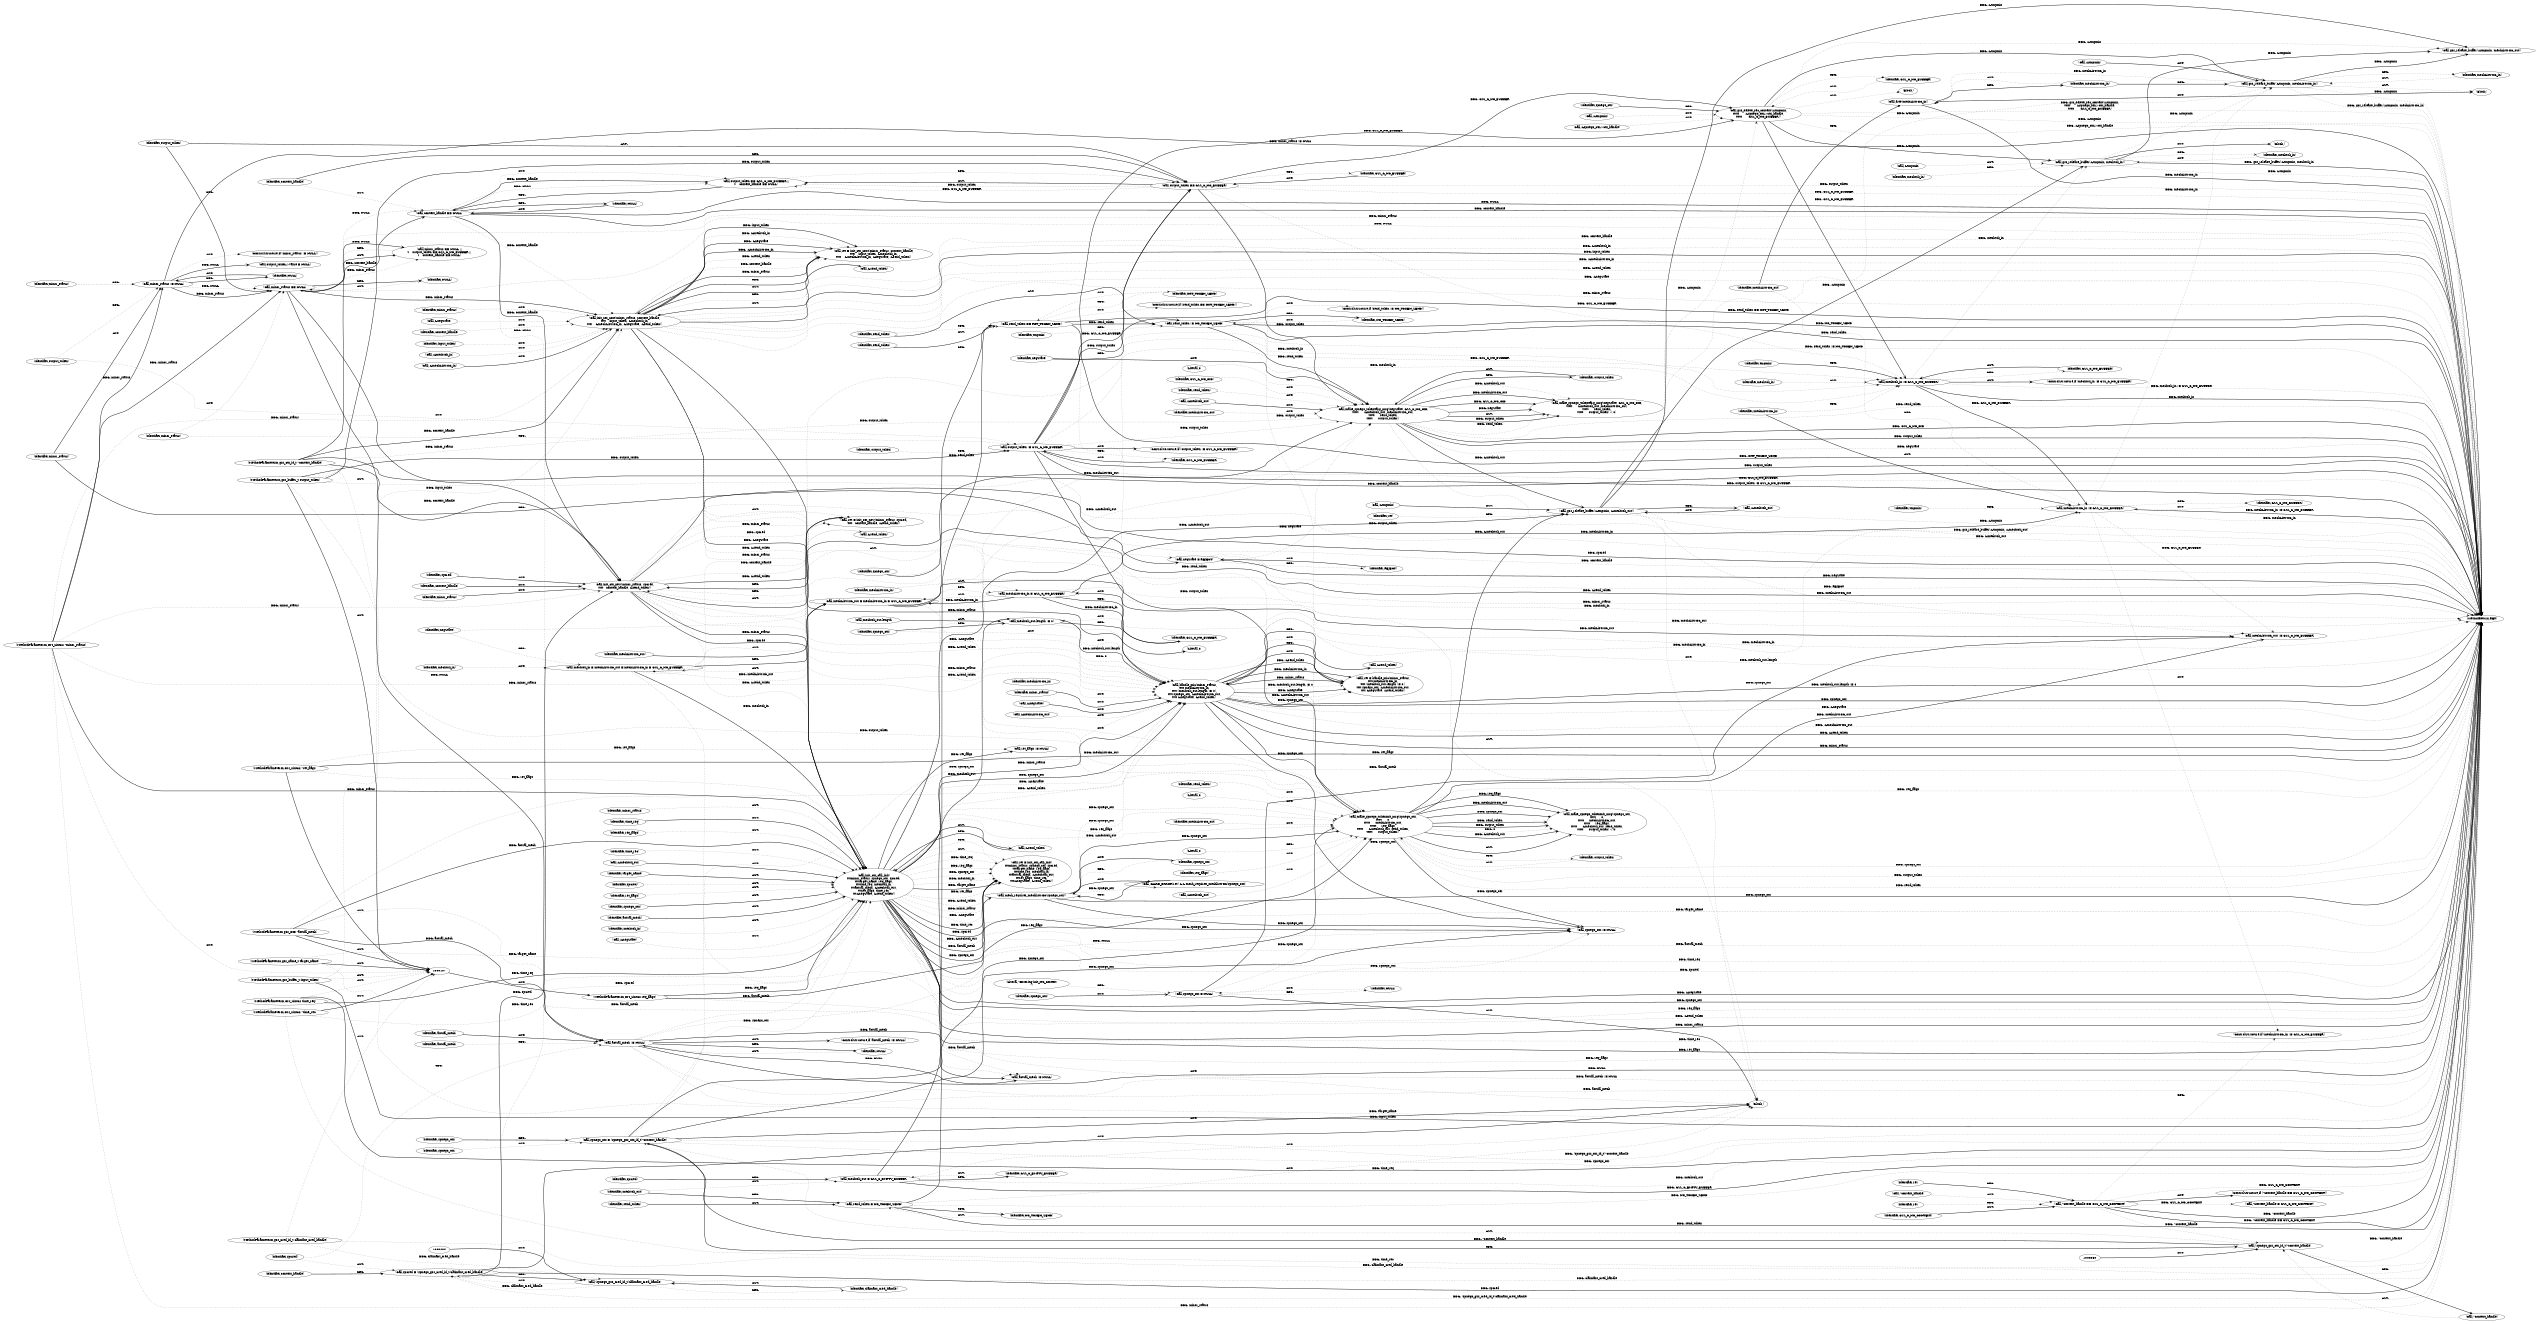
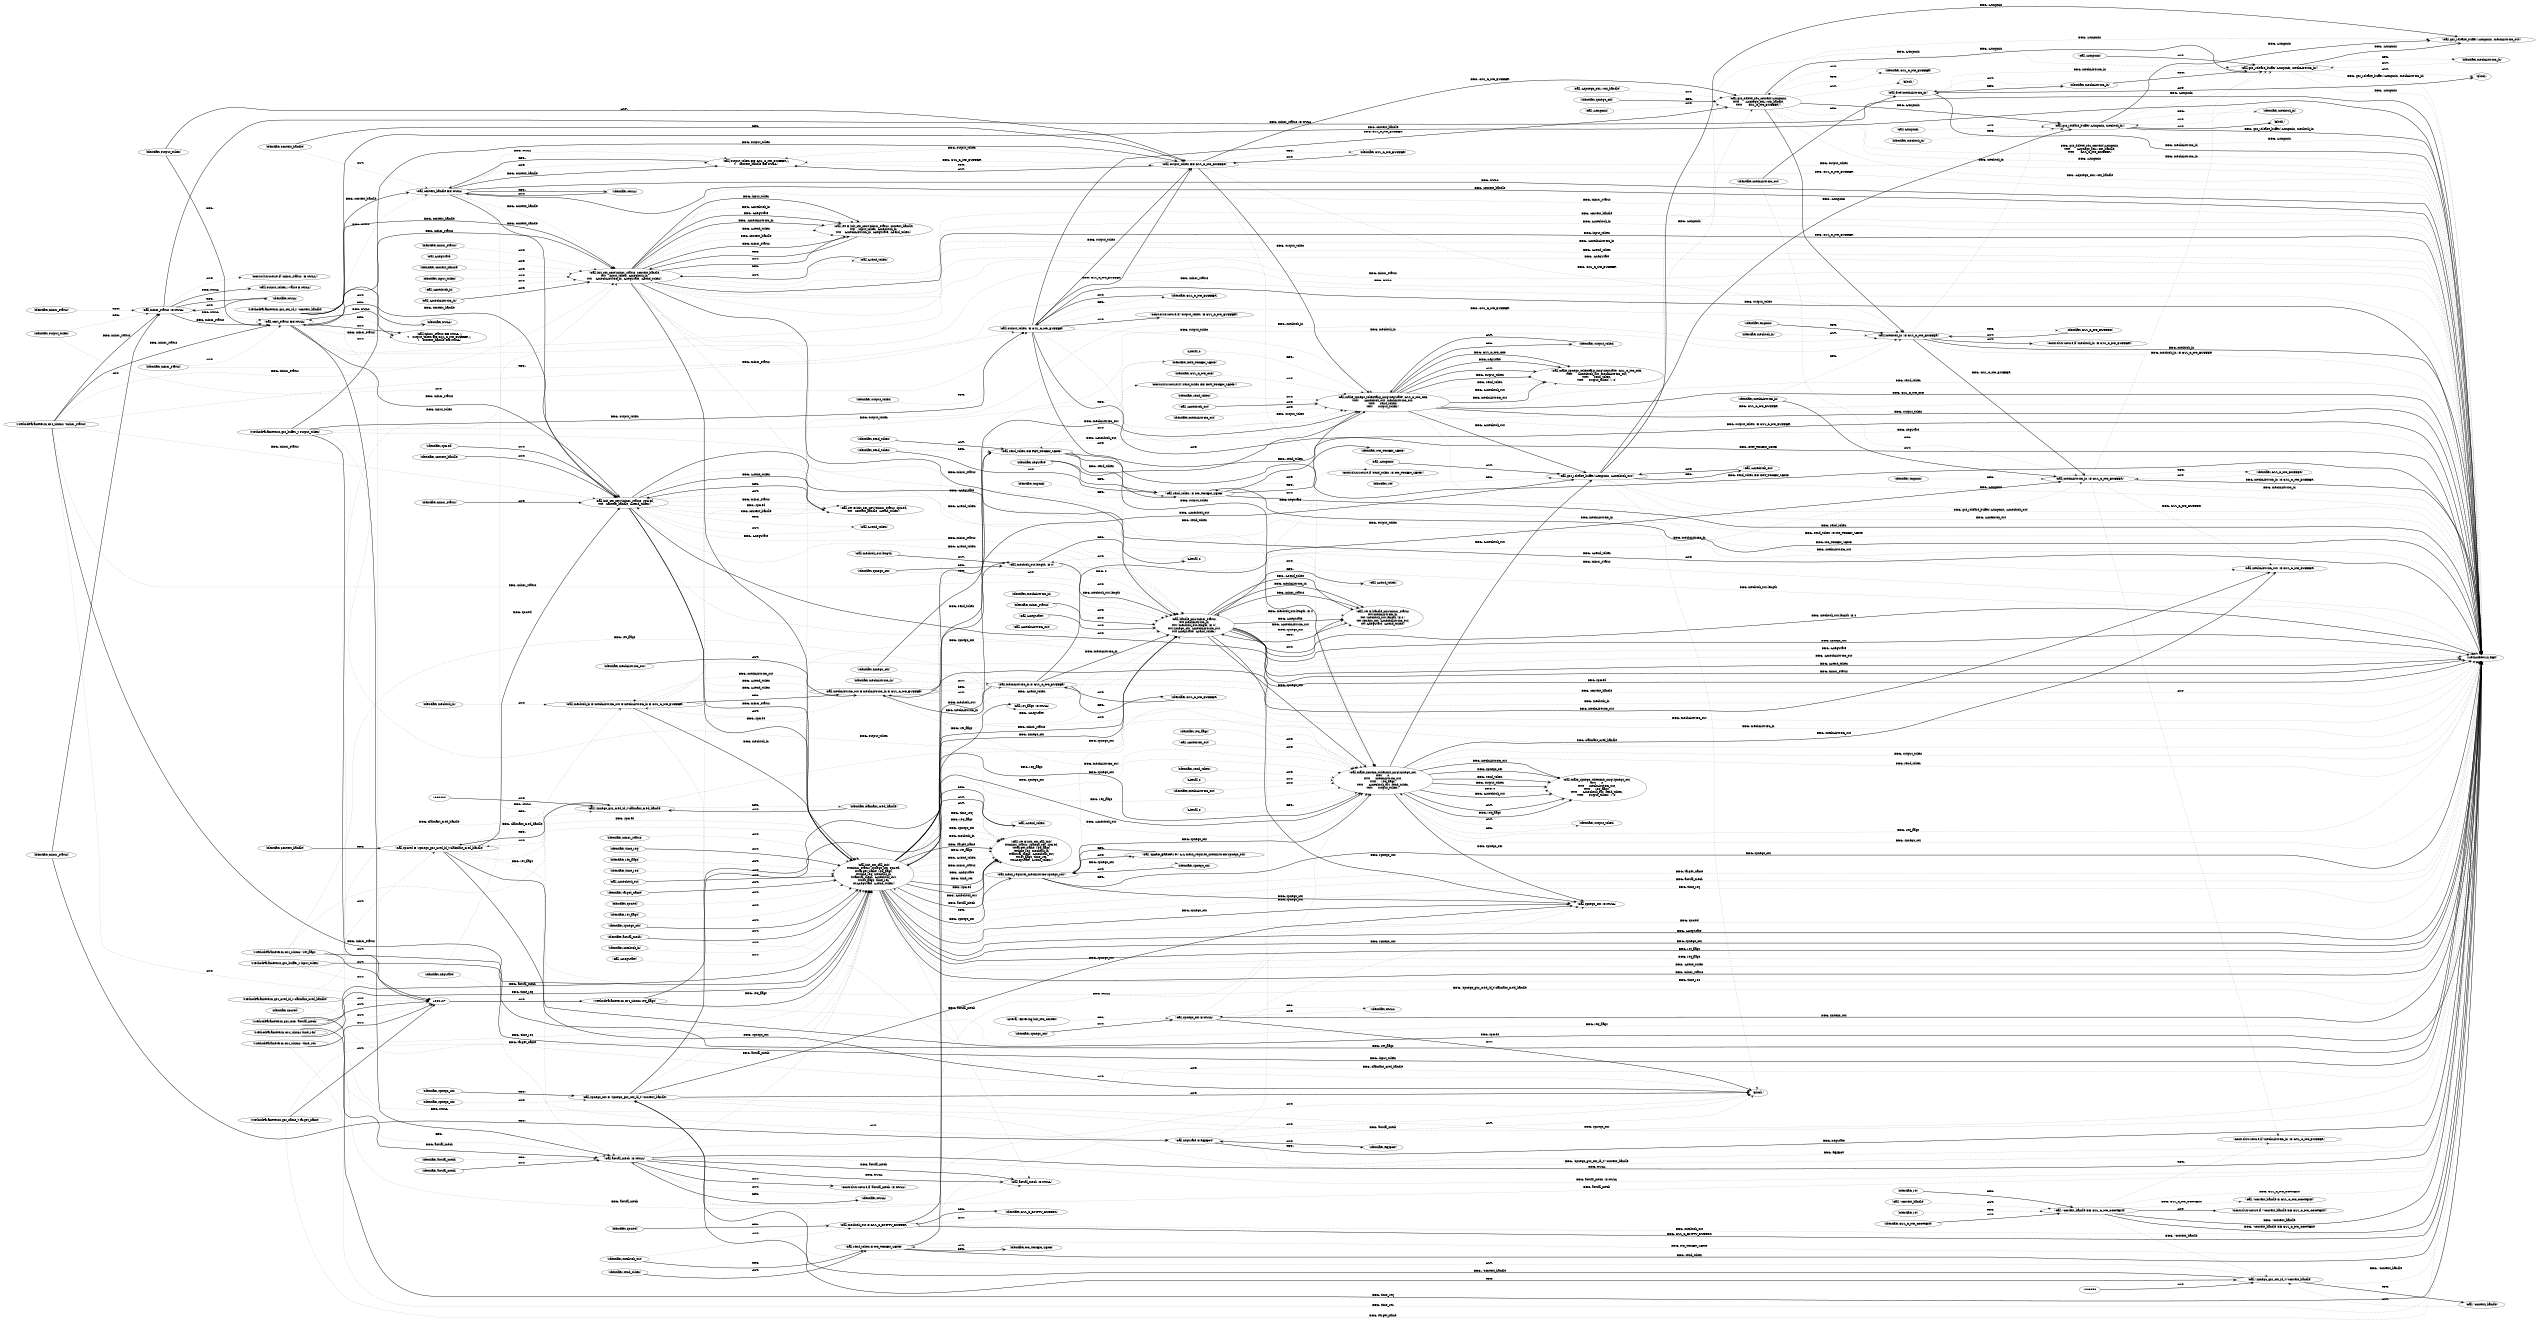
node "(Call,minor_status == NULL)": label "(Call,minor_status == NULL)" -> "(Call,cont_status == NULL)"
edge "(Call,spnego_ctx = NULL)" -> "(Call,mechListMIC_out != GSS_C_NO_BUFFER)": now "(Call,spnego_ctx = NULL)" -> "(MethodReturn,RET)"
